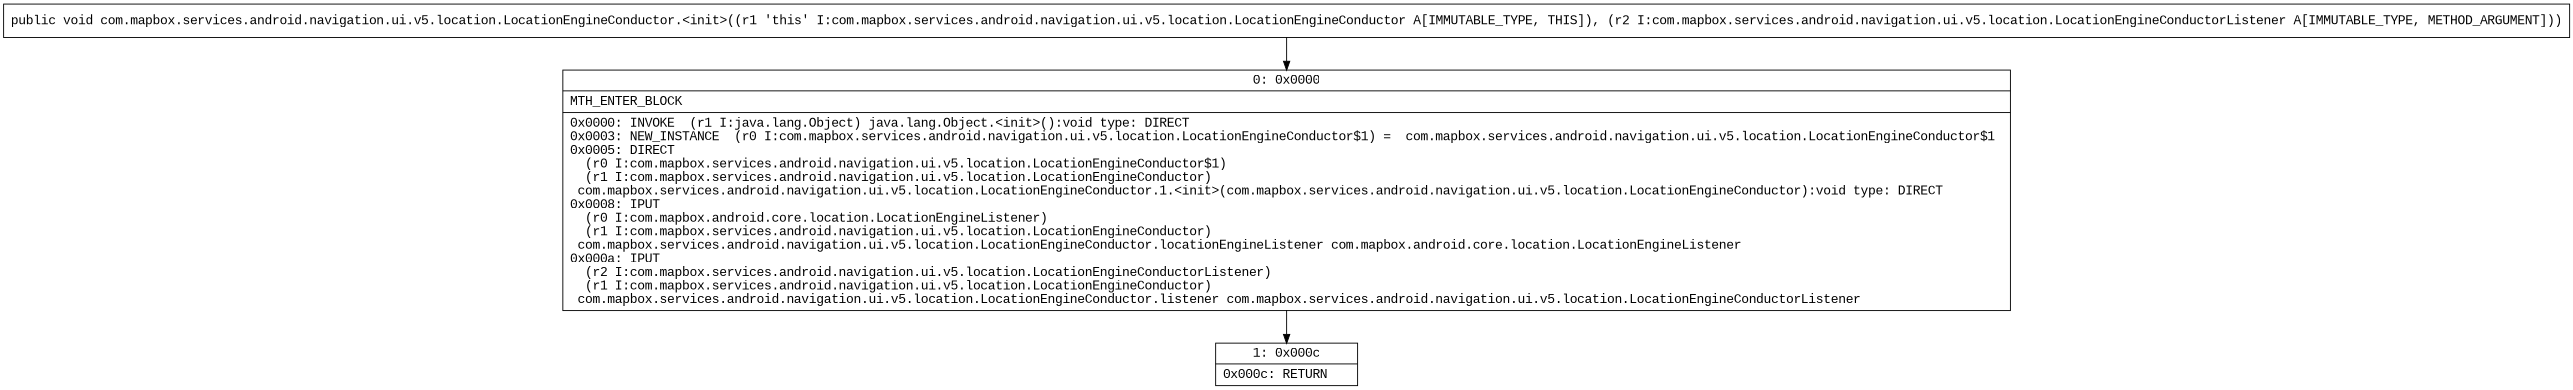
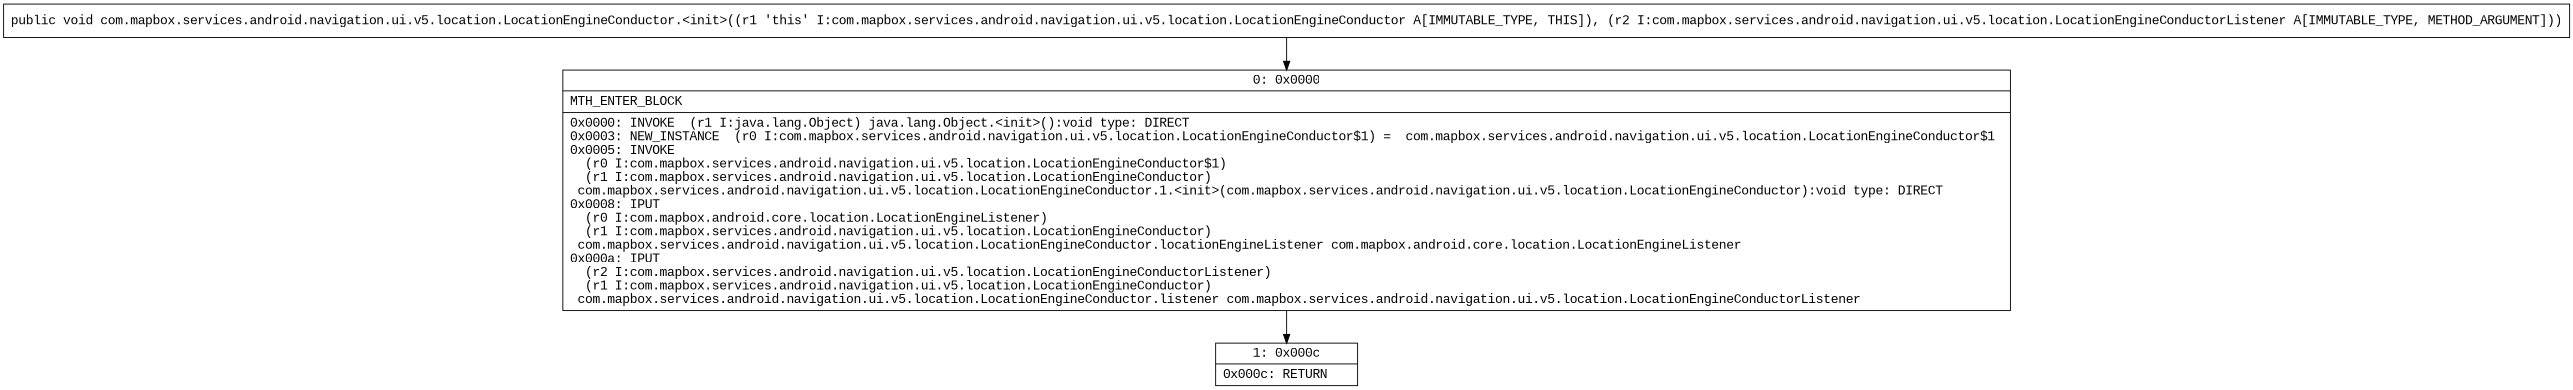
node "0: 0x0000": text "0x0005: DIRECT" -> "0x0005: INVOKE"
